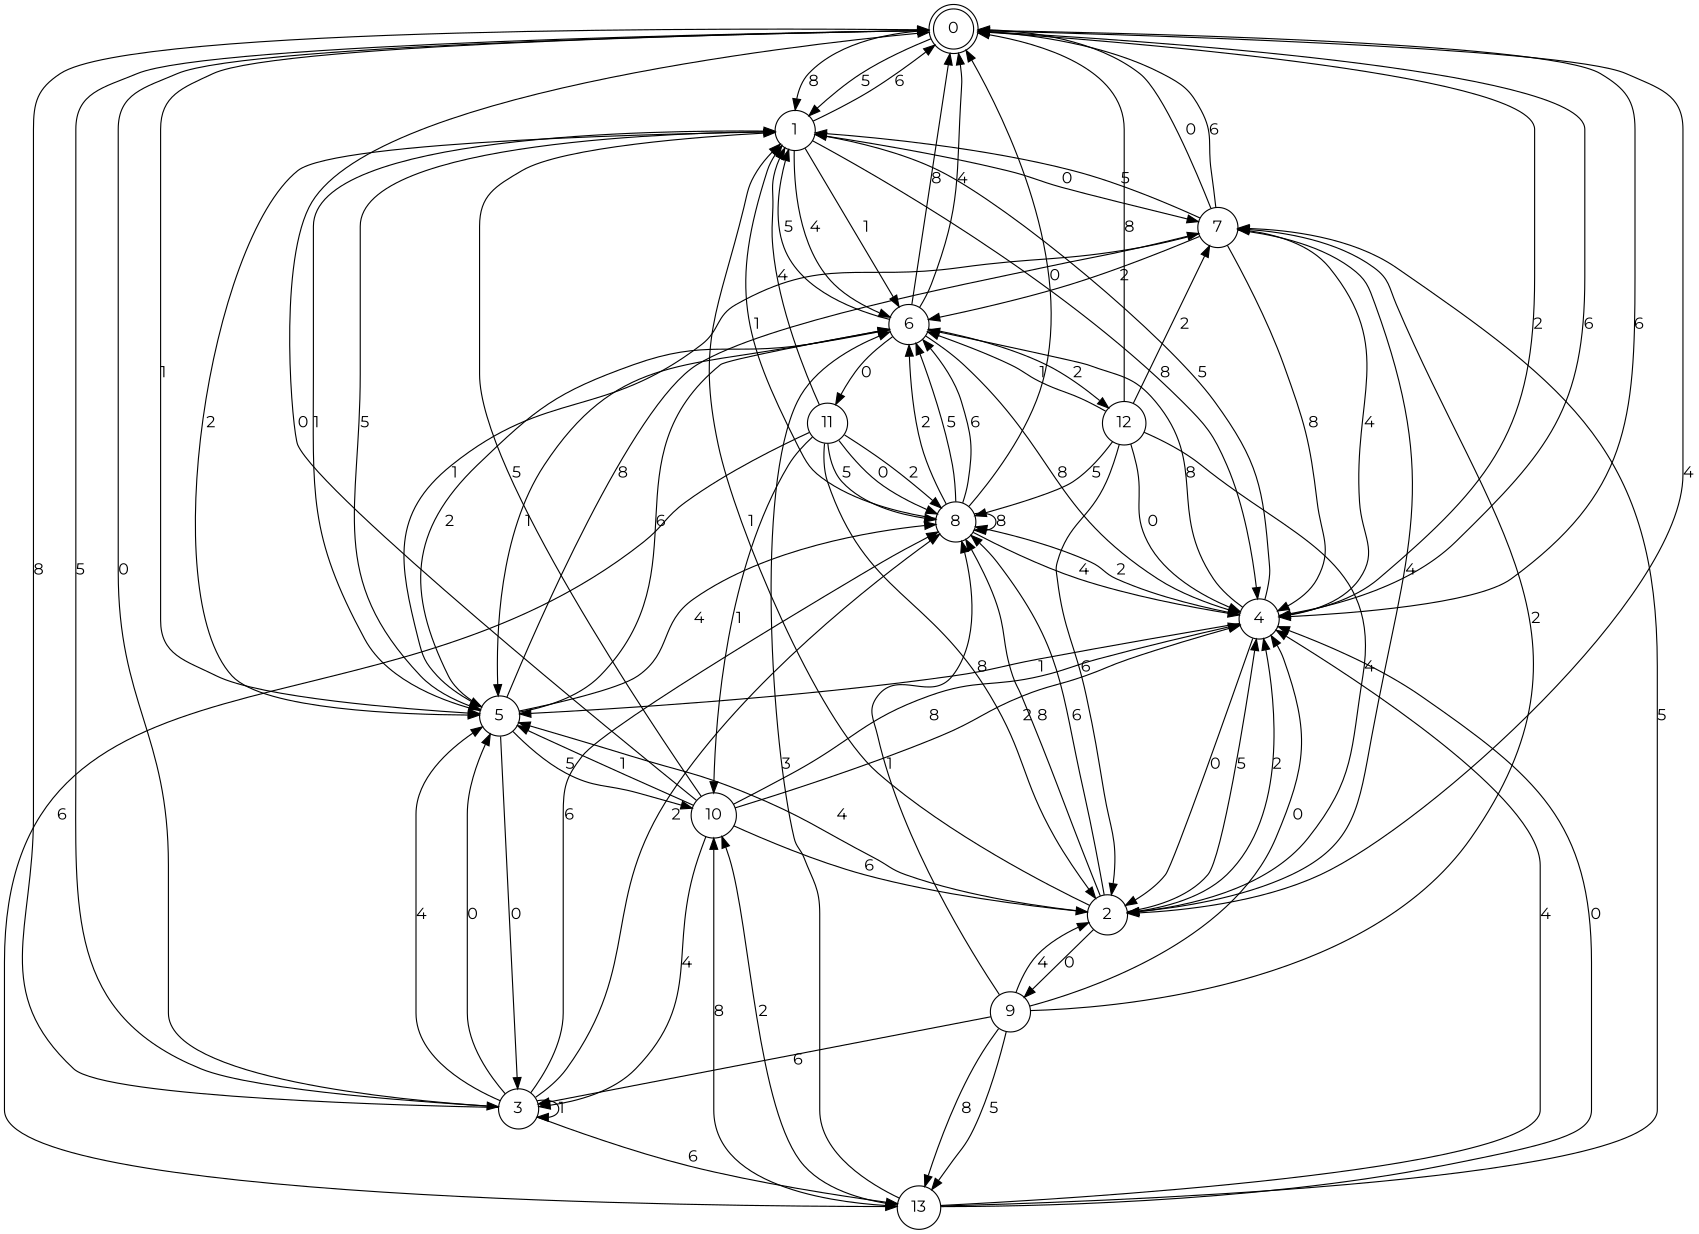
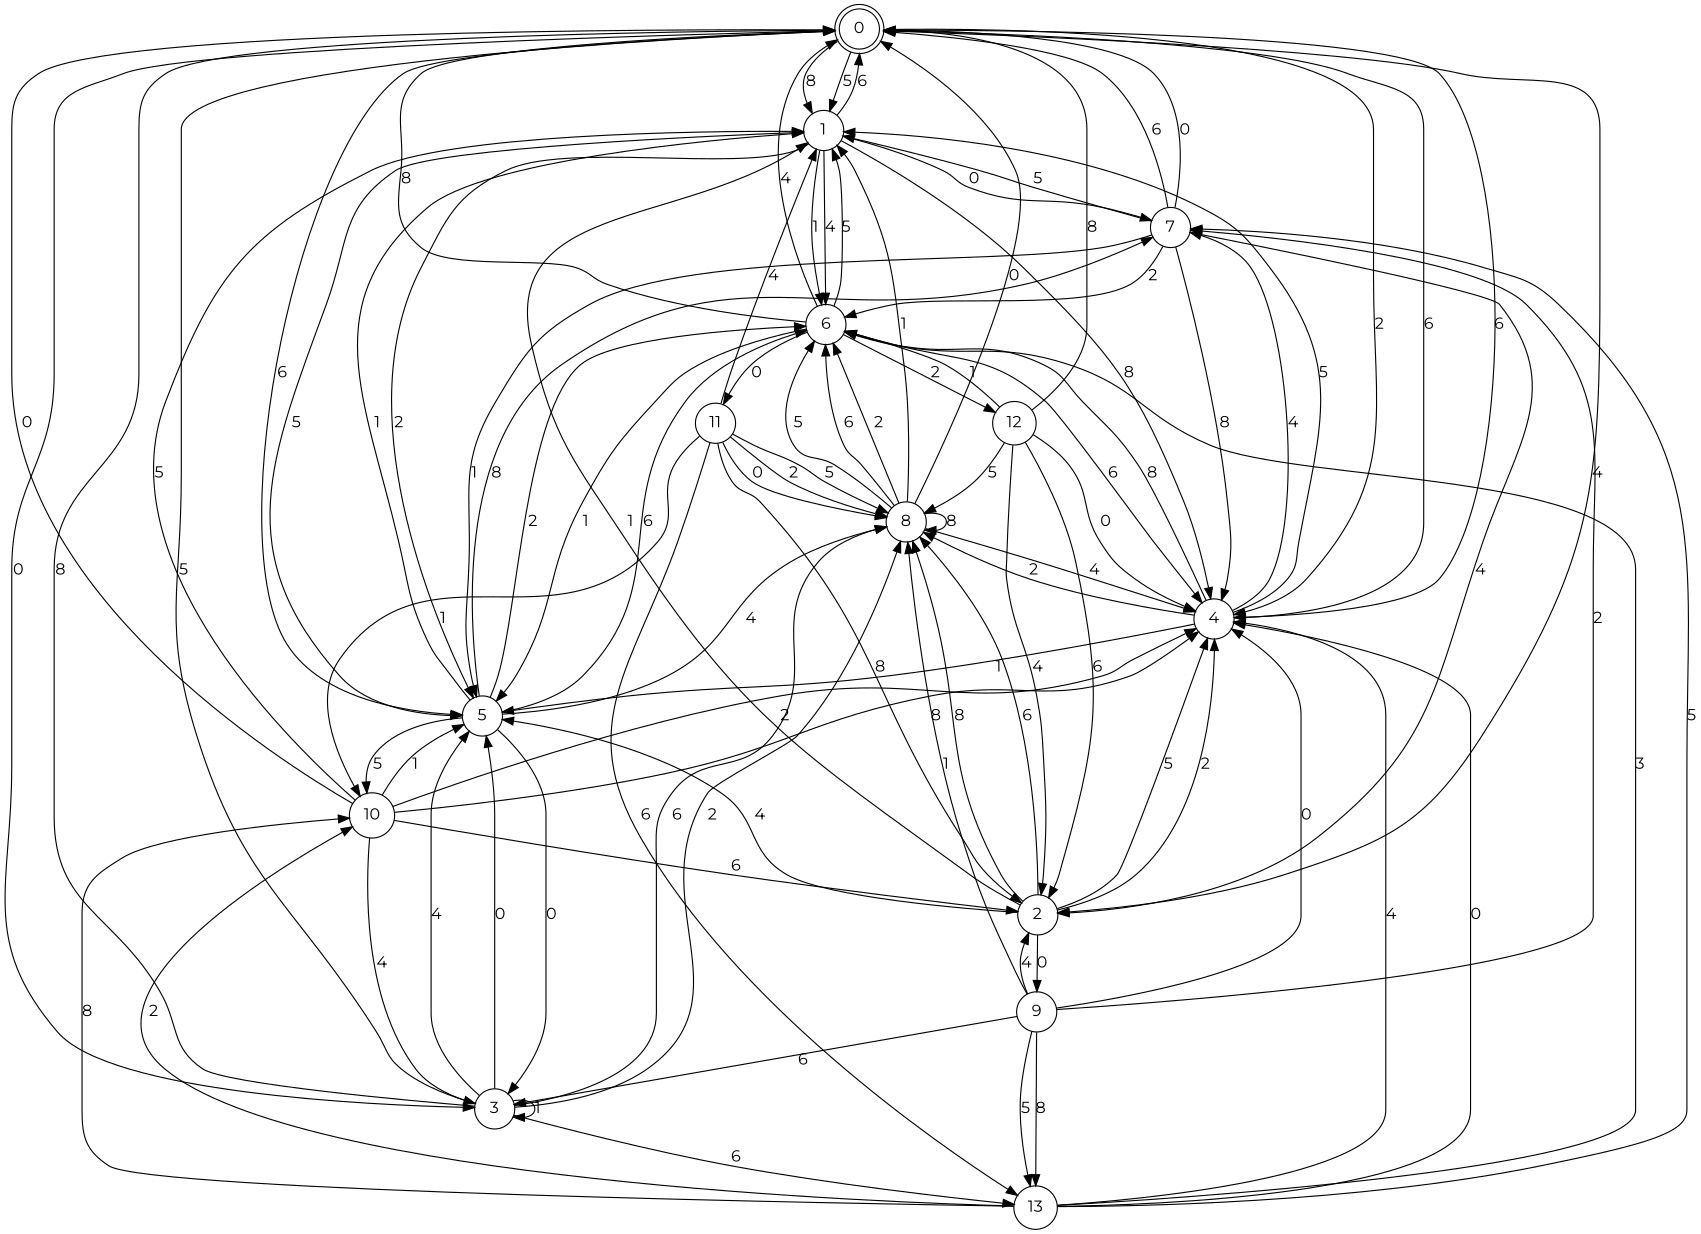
edge "12" -> "7": removed, label "2"
edge "0" -> "5": label "1" -> "6"
edge "6" -> "4": label "8" -> "6"
edge "4" -> "2": removed, label "0"
